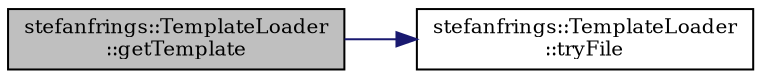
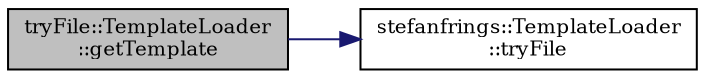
node "stefanfrings::TemplateLoader ::getTemplate": label "stefanfrings::TemplateLoader ::getTemplate" -> "tryFile::TemplateLoader ::getTemplate"
